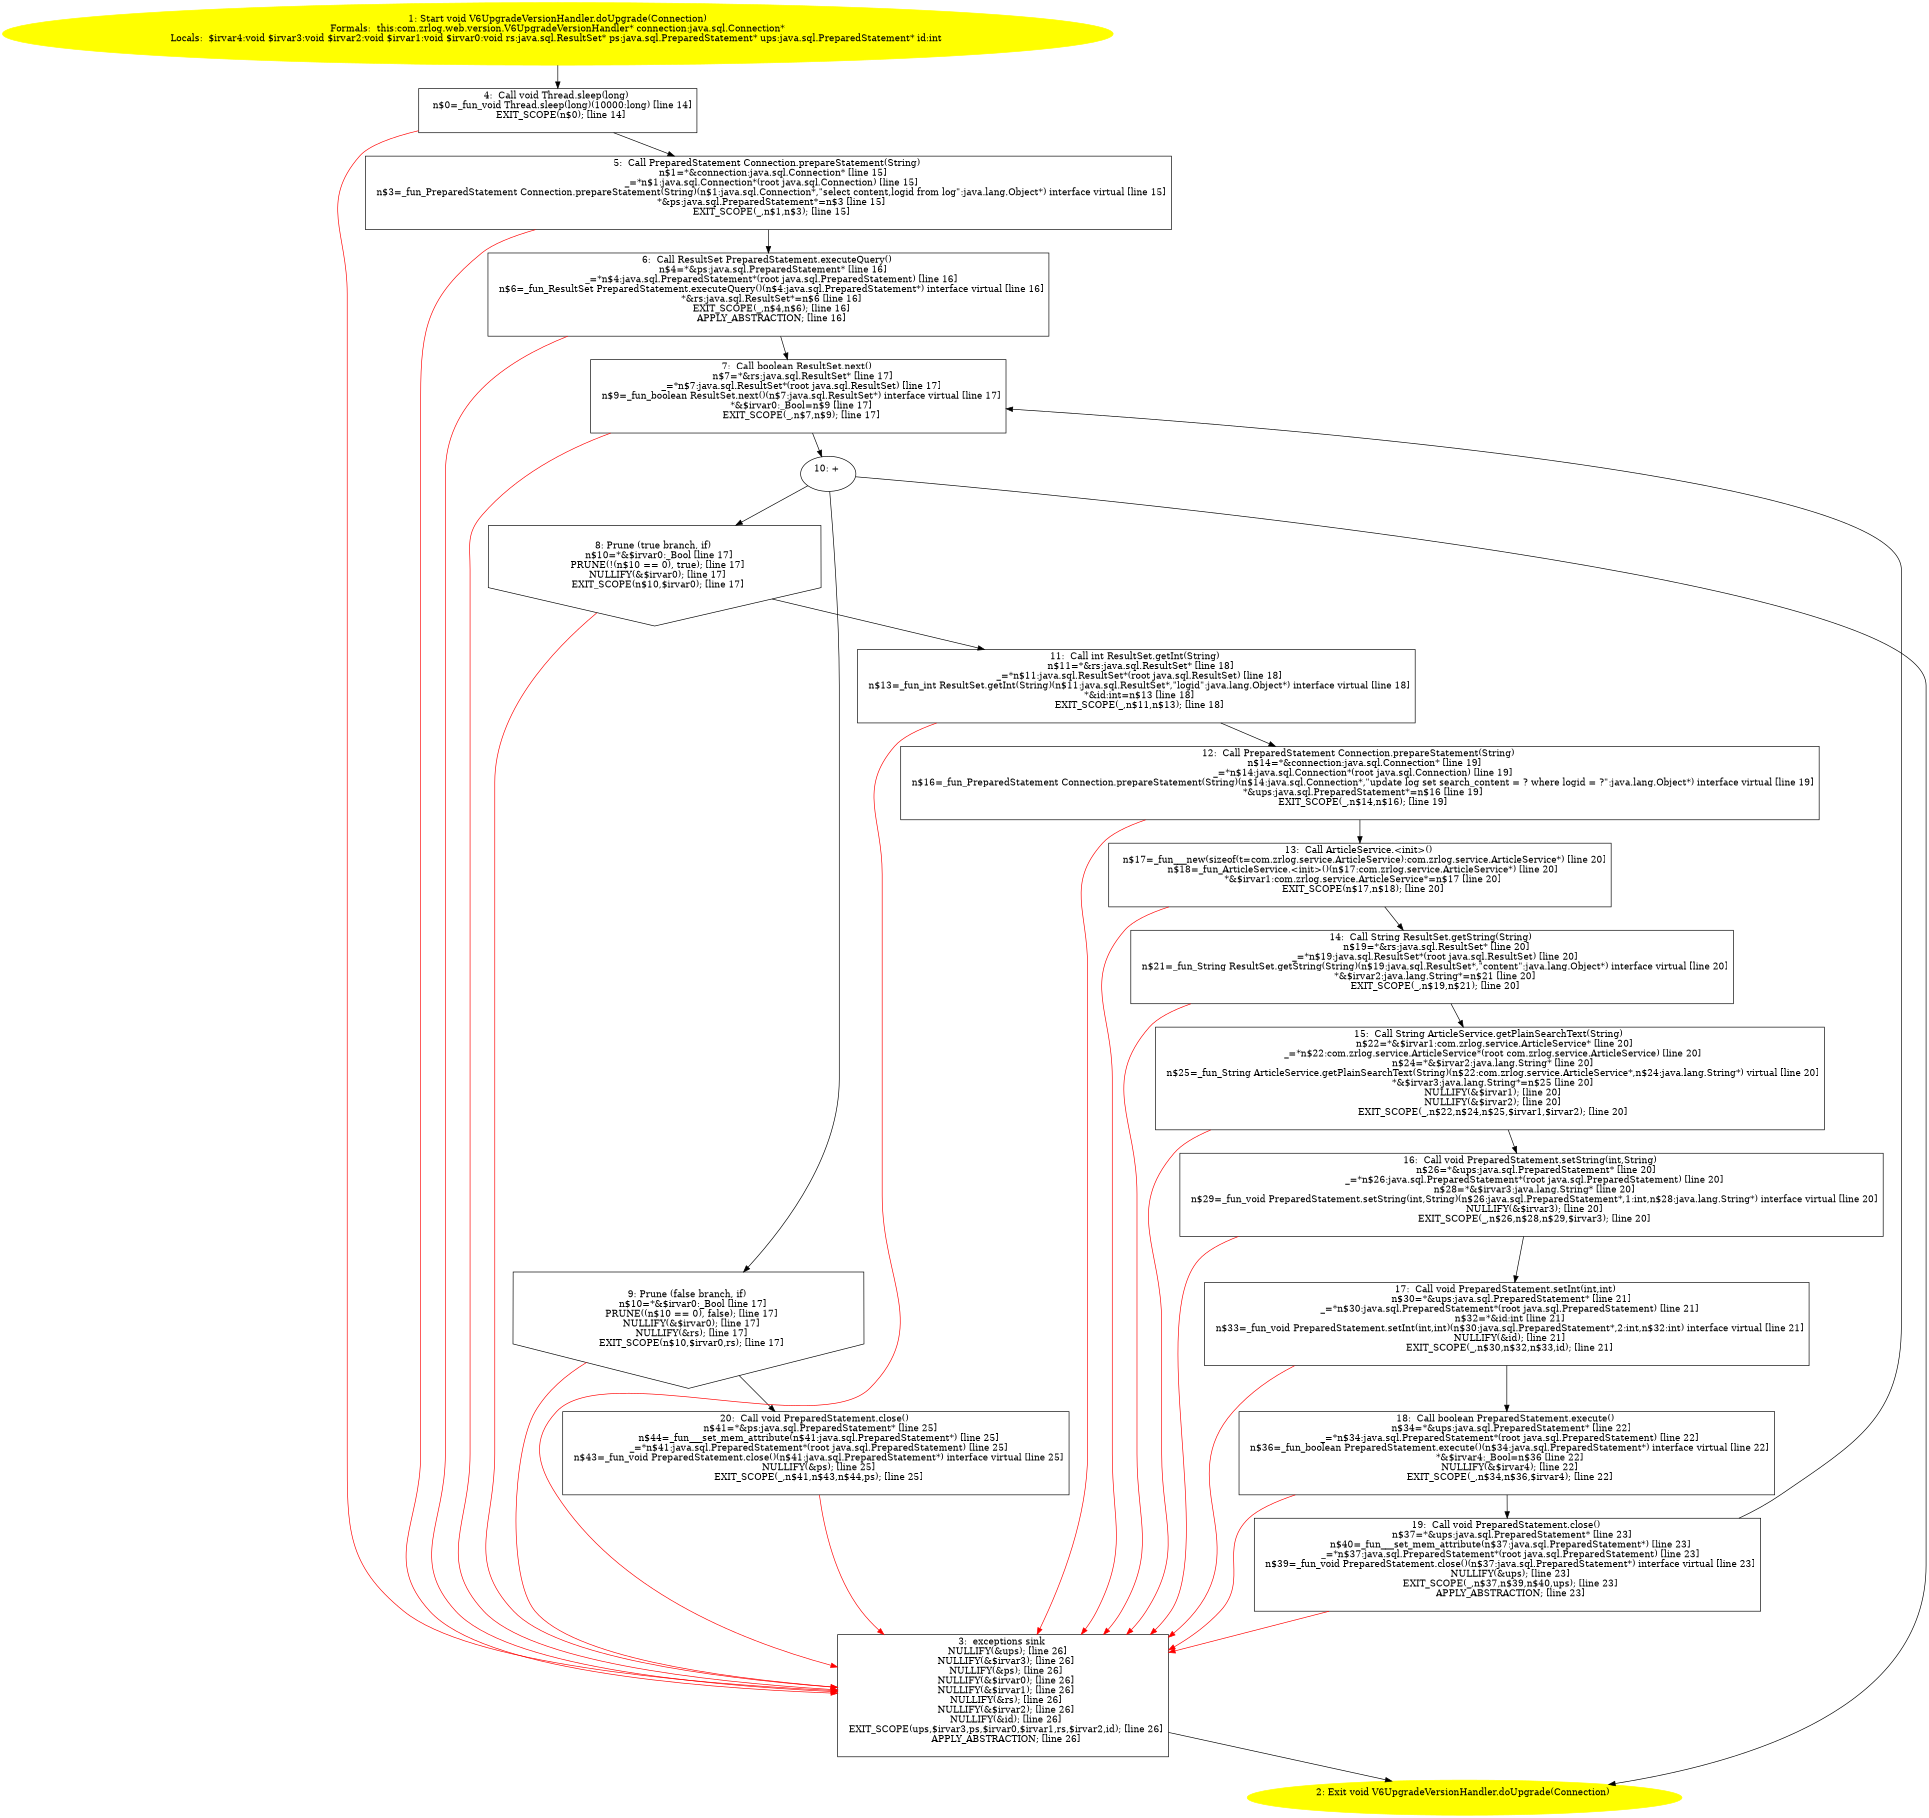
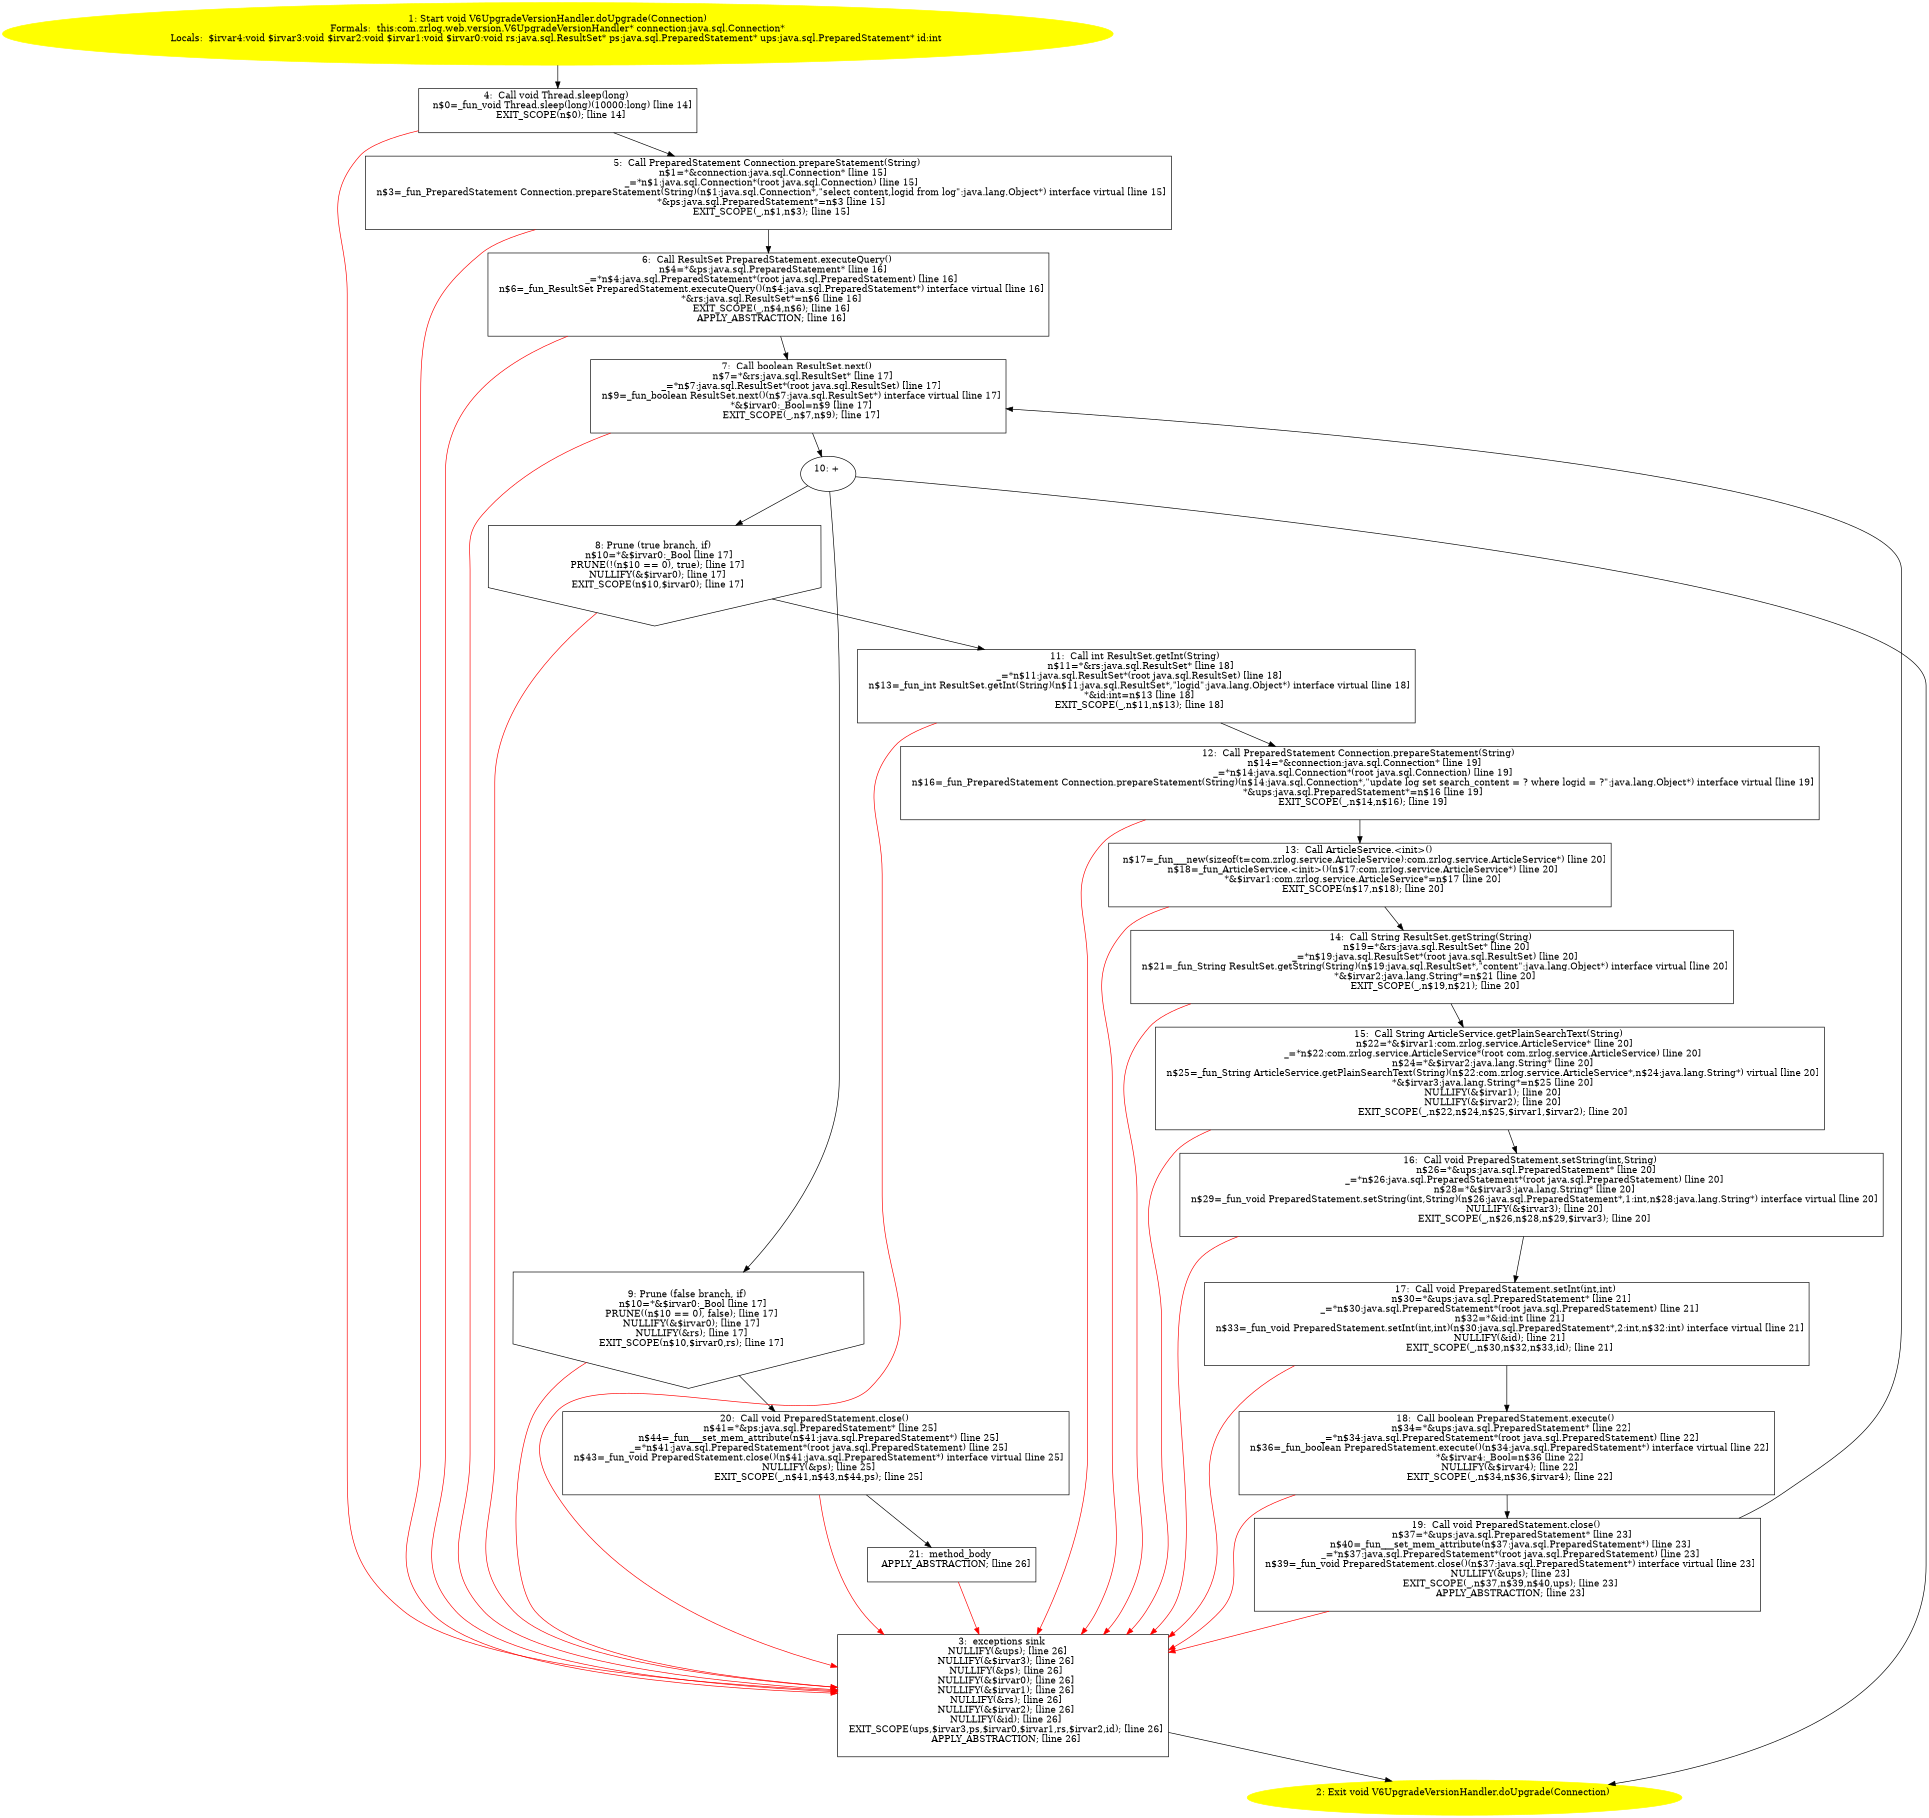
node "21:  method_body APPLY_ABSTRACTION; [line 26]": added
